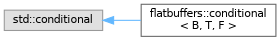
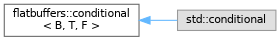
edge "flatbuffers::conditional < B, T, F >" -> "std::conditional": reversed
